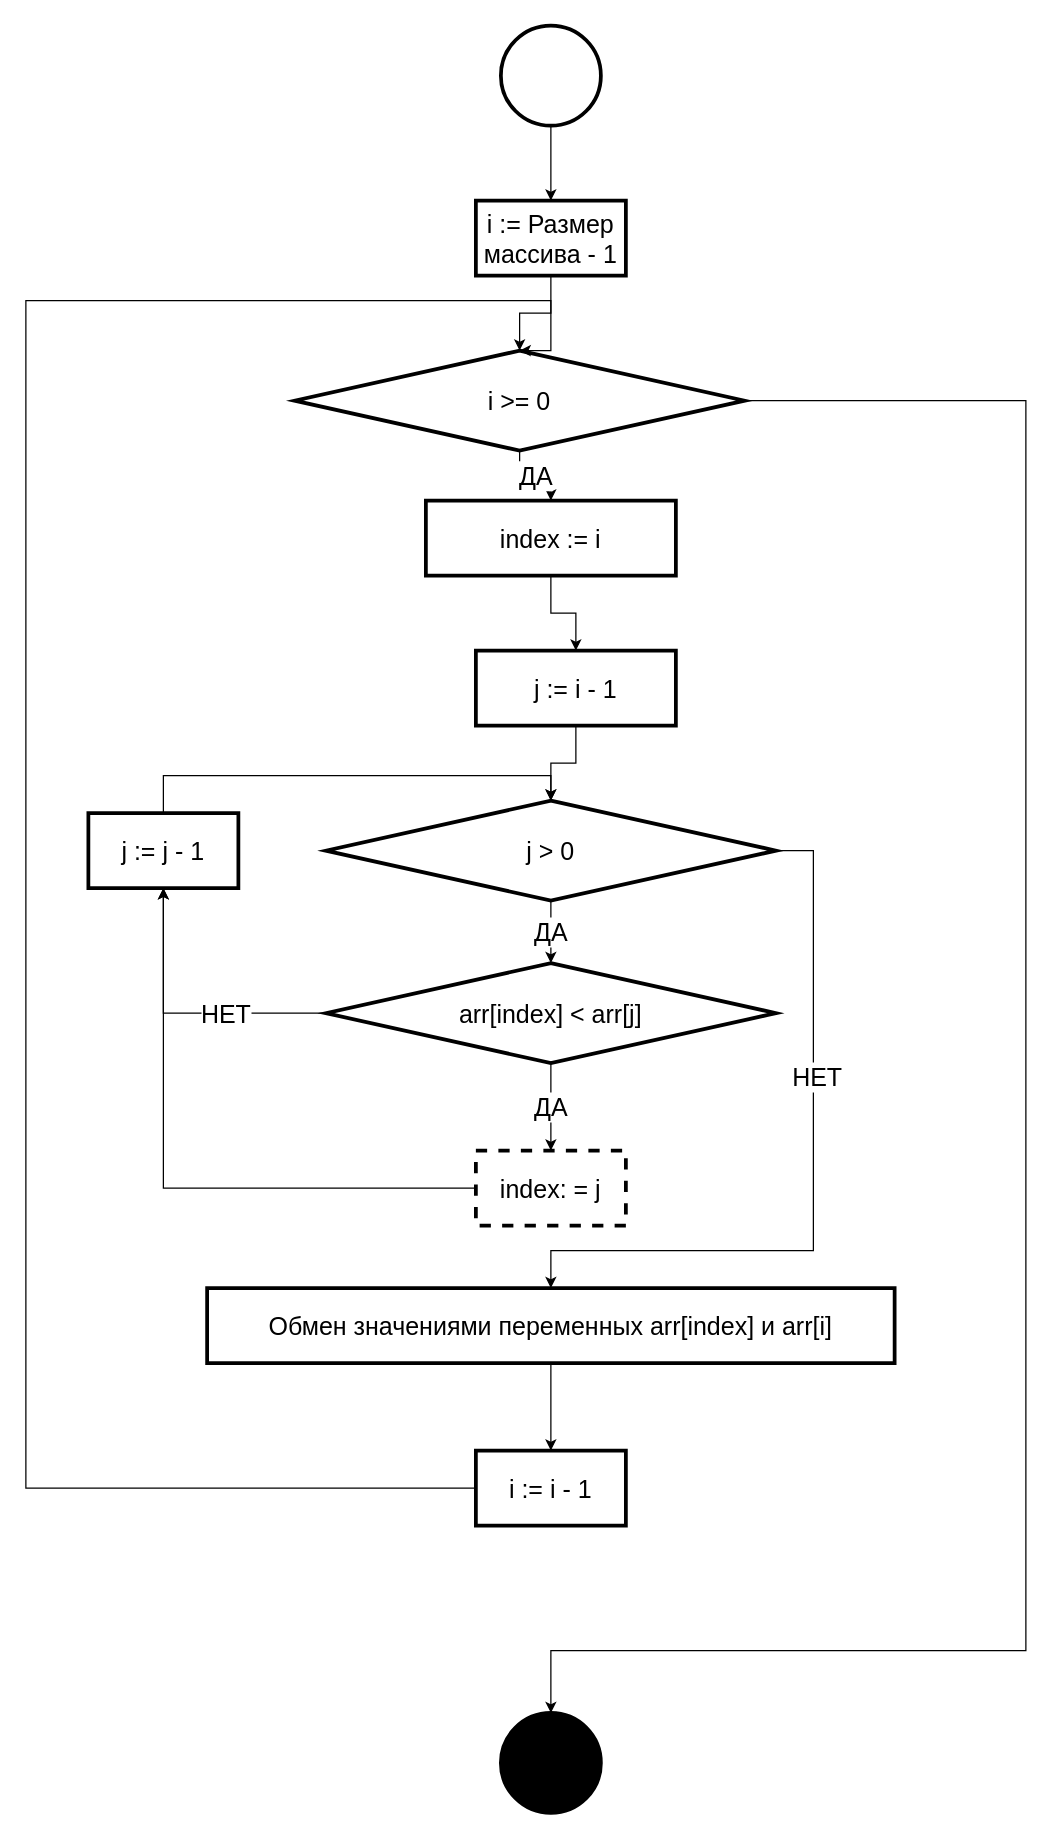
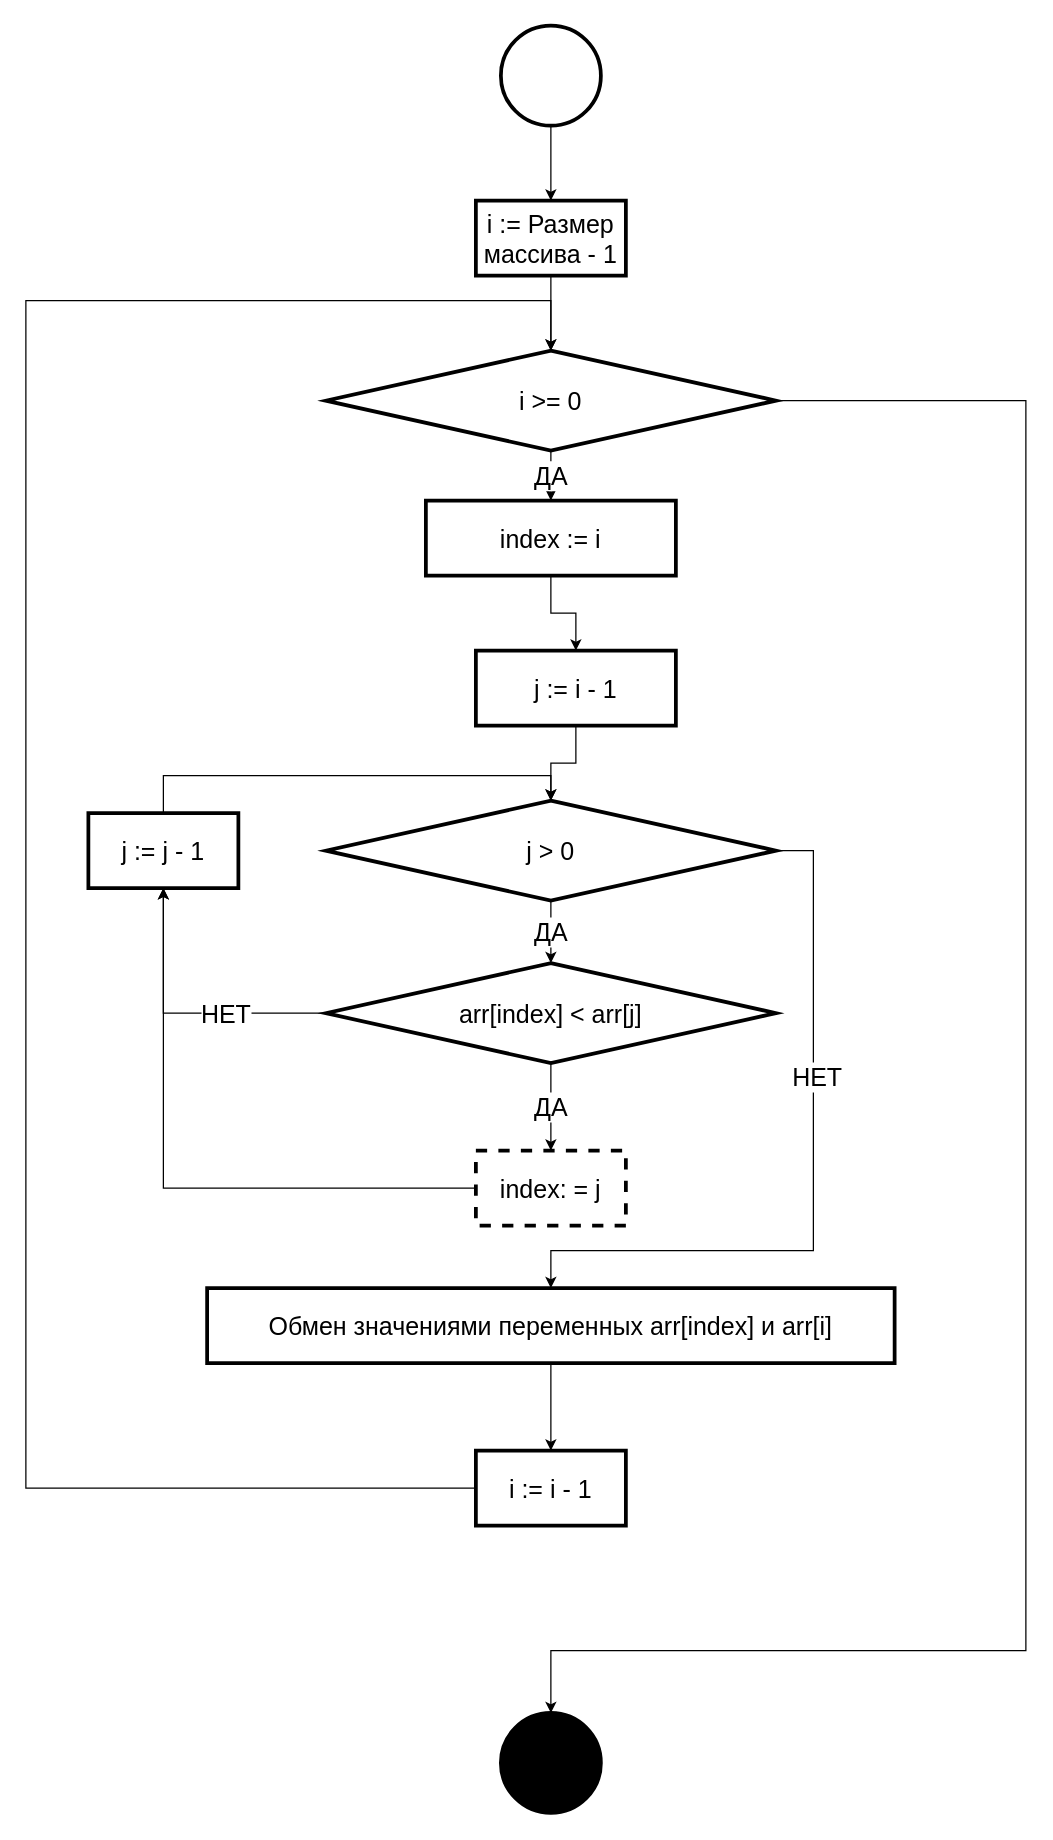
node "i >= 0": moved (519, 401) -> (551, 401)
